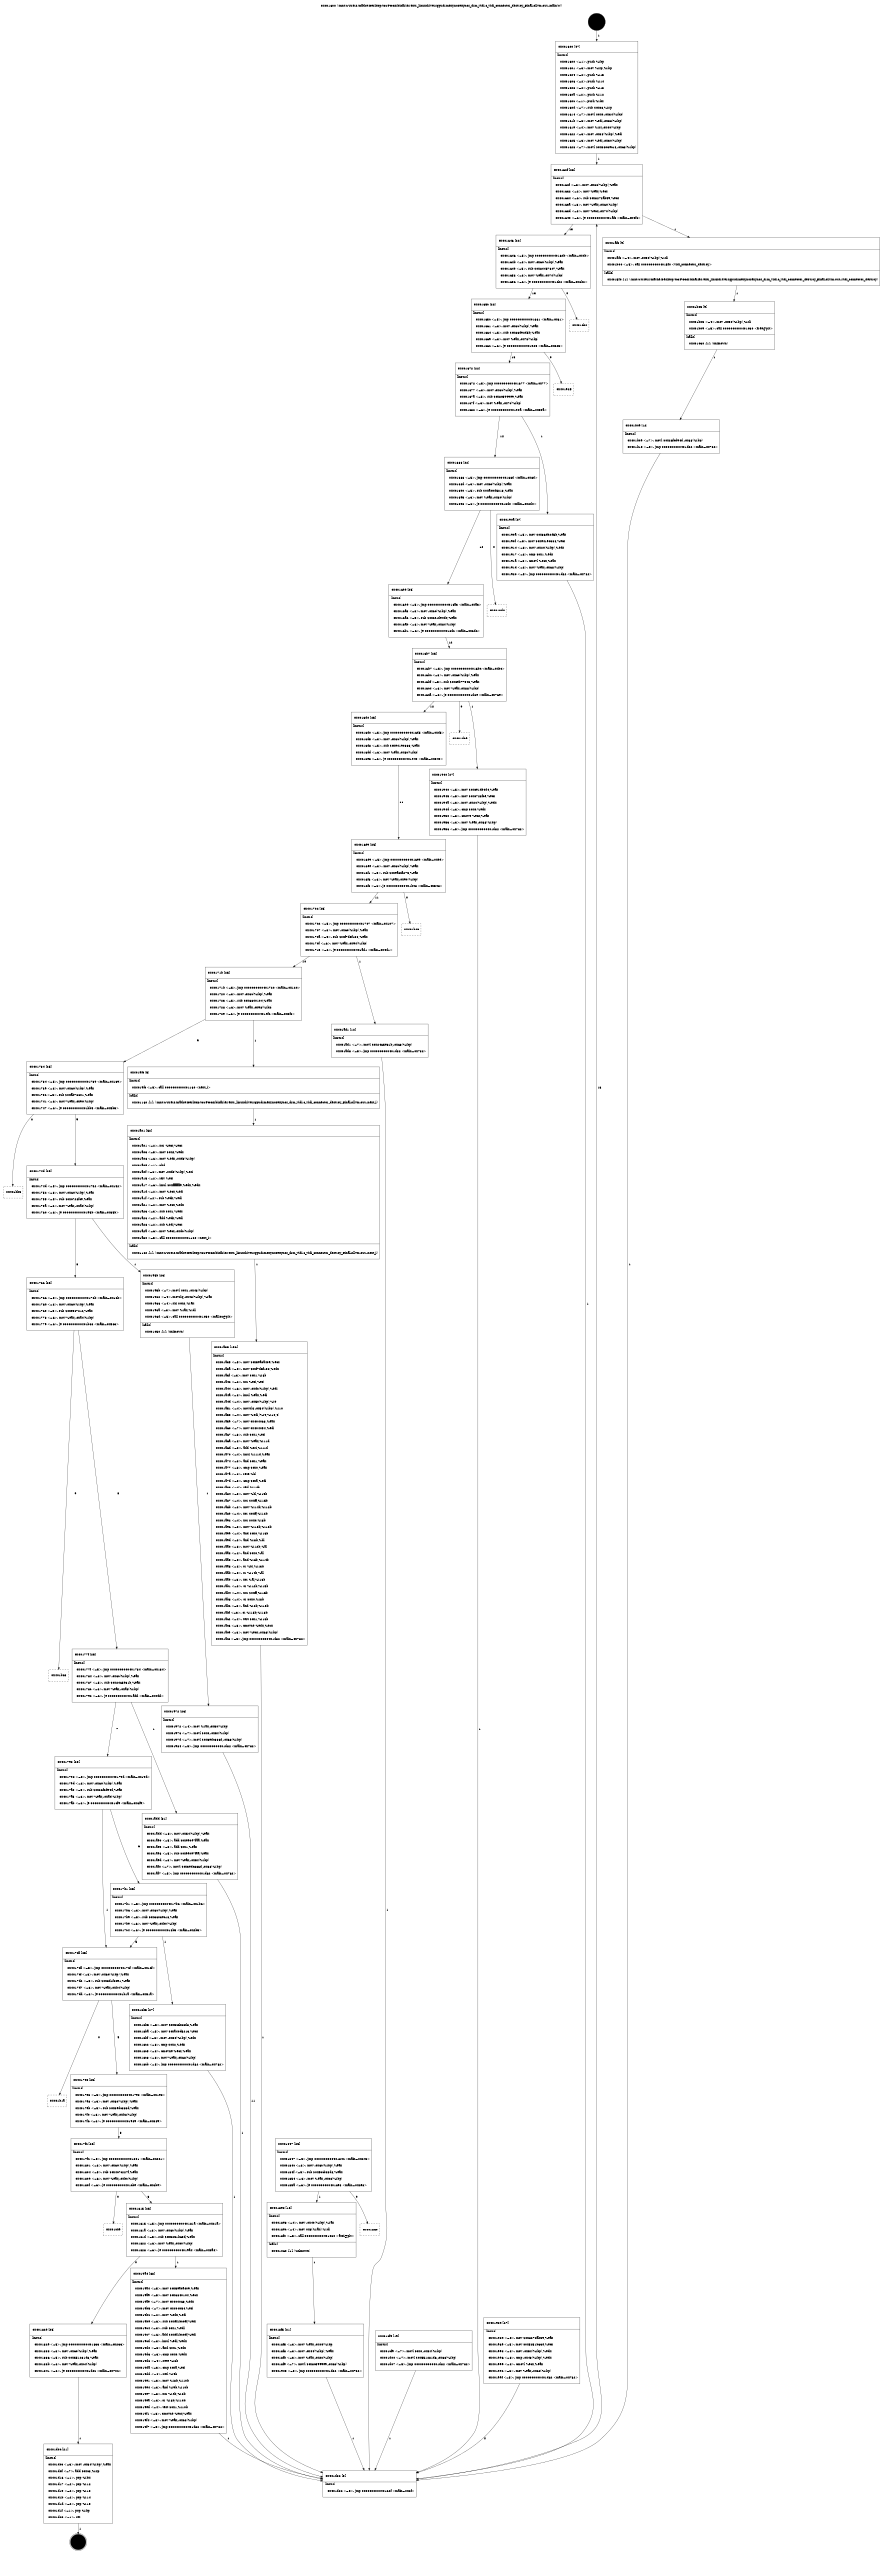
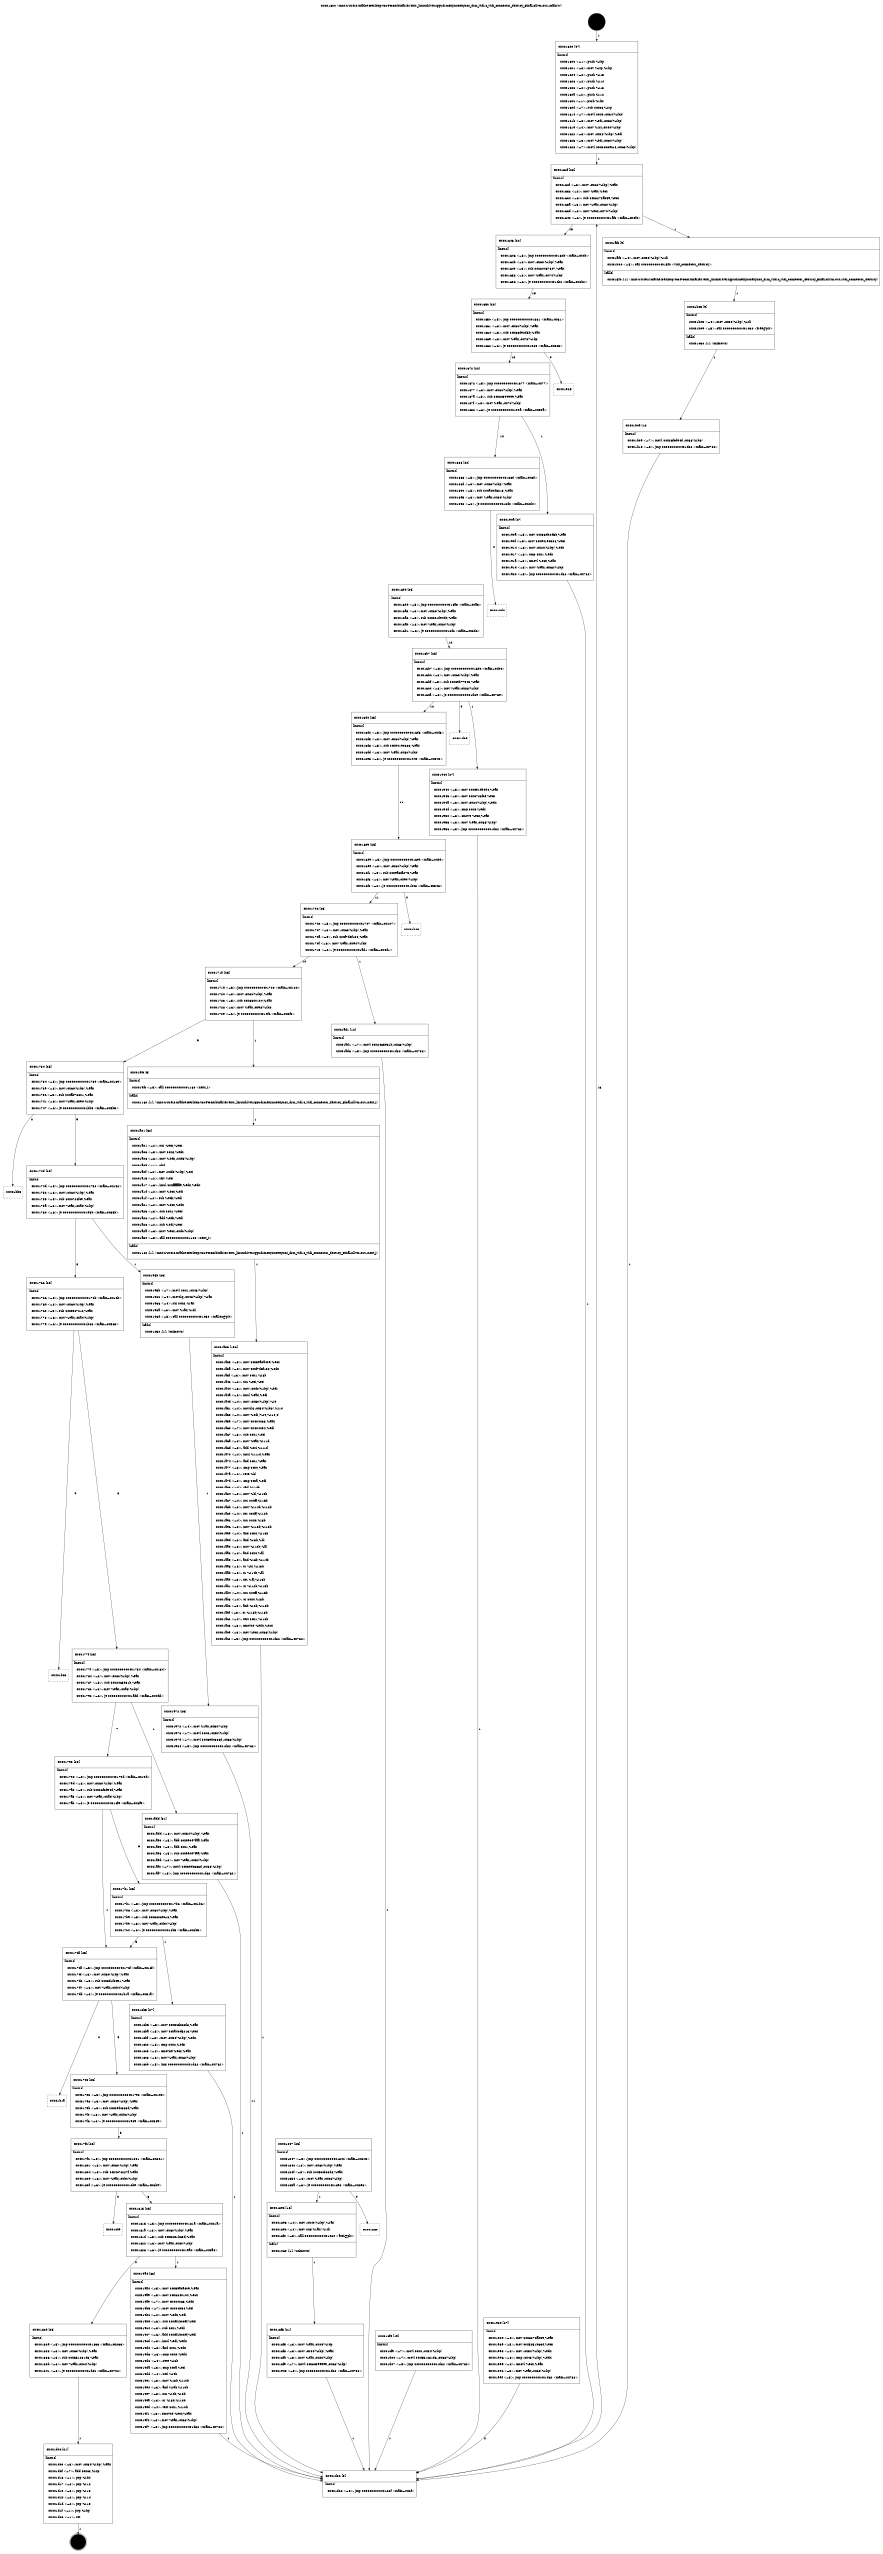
node "0x401cb2": removed
edge "0x401688 [22]" -> "0x40169e [25]": removed, label "12"
